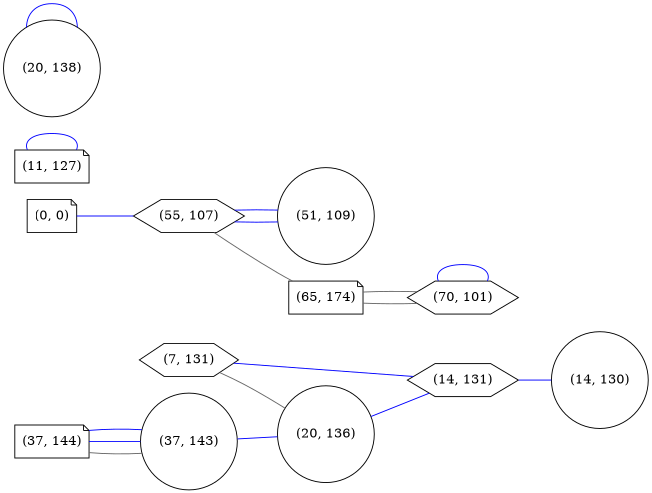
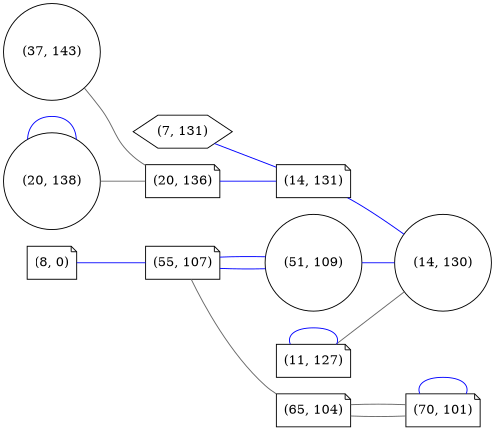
node "(0, 0)": label "(0, 0)" -> "(8, 0)"
node "(55, 107)": shape hexagon -> note
edge "(51, 109)" -- "(14, 130)": added
node "(65, 174)": label "(65, 174)" -> "(65, 104)"
node "(70, 101)": shape hexagon -> note
edge "(14, 130)" -- "(11, 127)": added
node "(14, 131)": shape hexagon -> note
edge "(7, 131)" -- "(20, 136)": now "(20, 138)" -- "(20, 136)"
node "(20, 136)": shape circle -> note
edge "(20, 136)" -- "(37, 143)": color blue -> gray40
node "(37, 144)": removed
